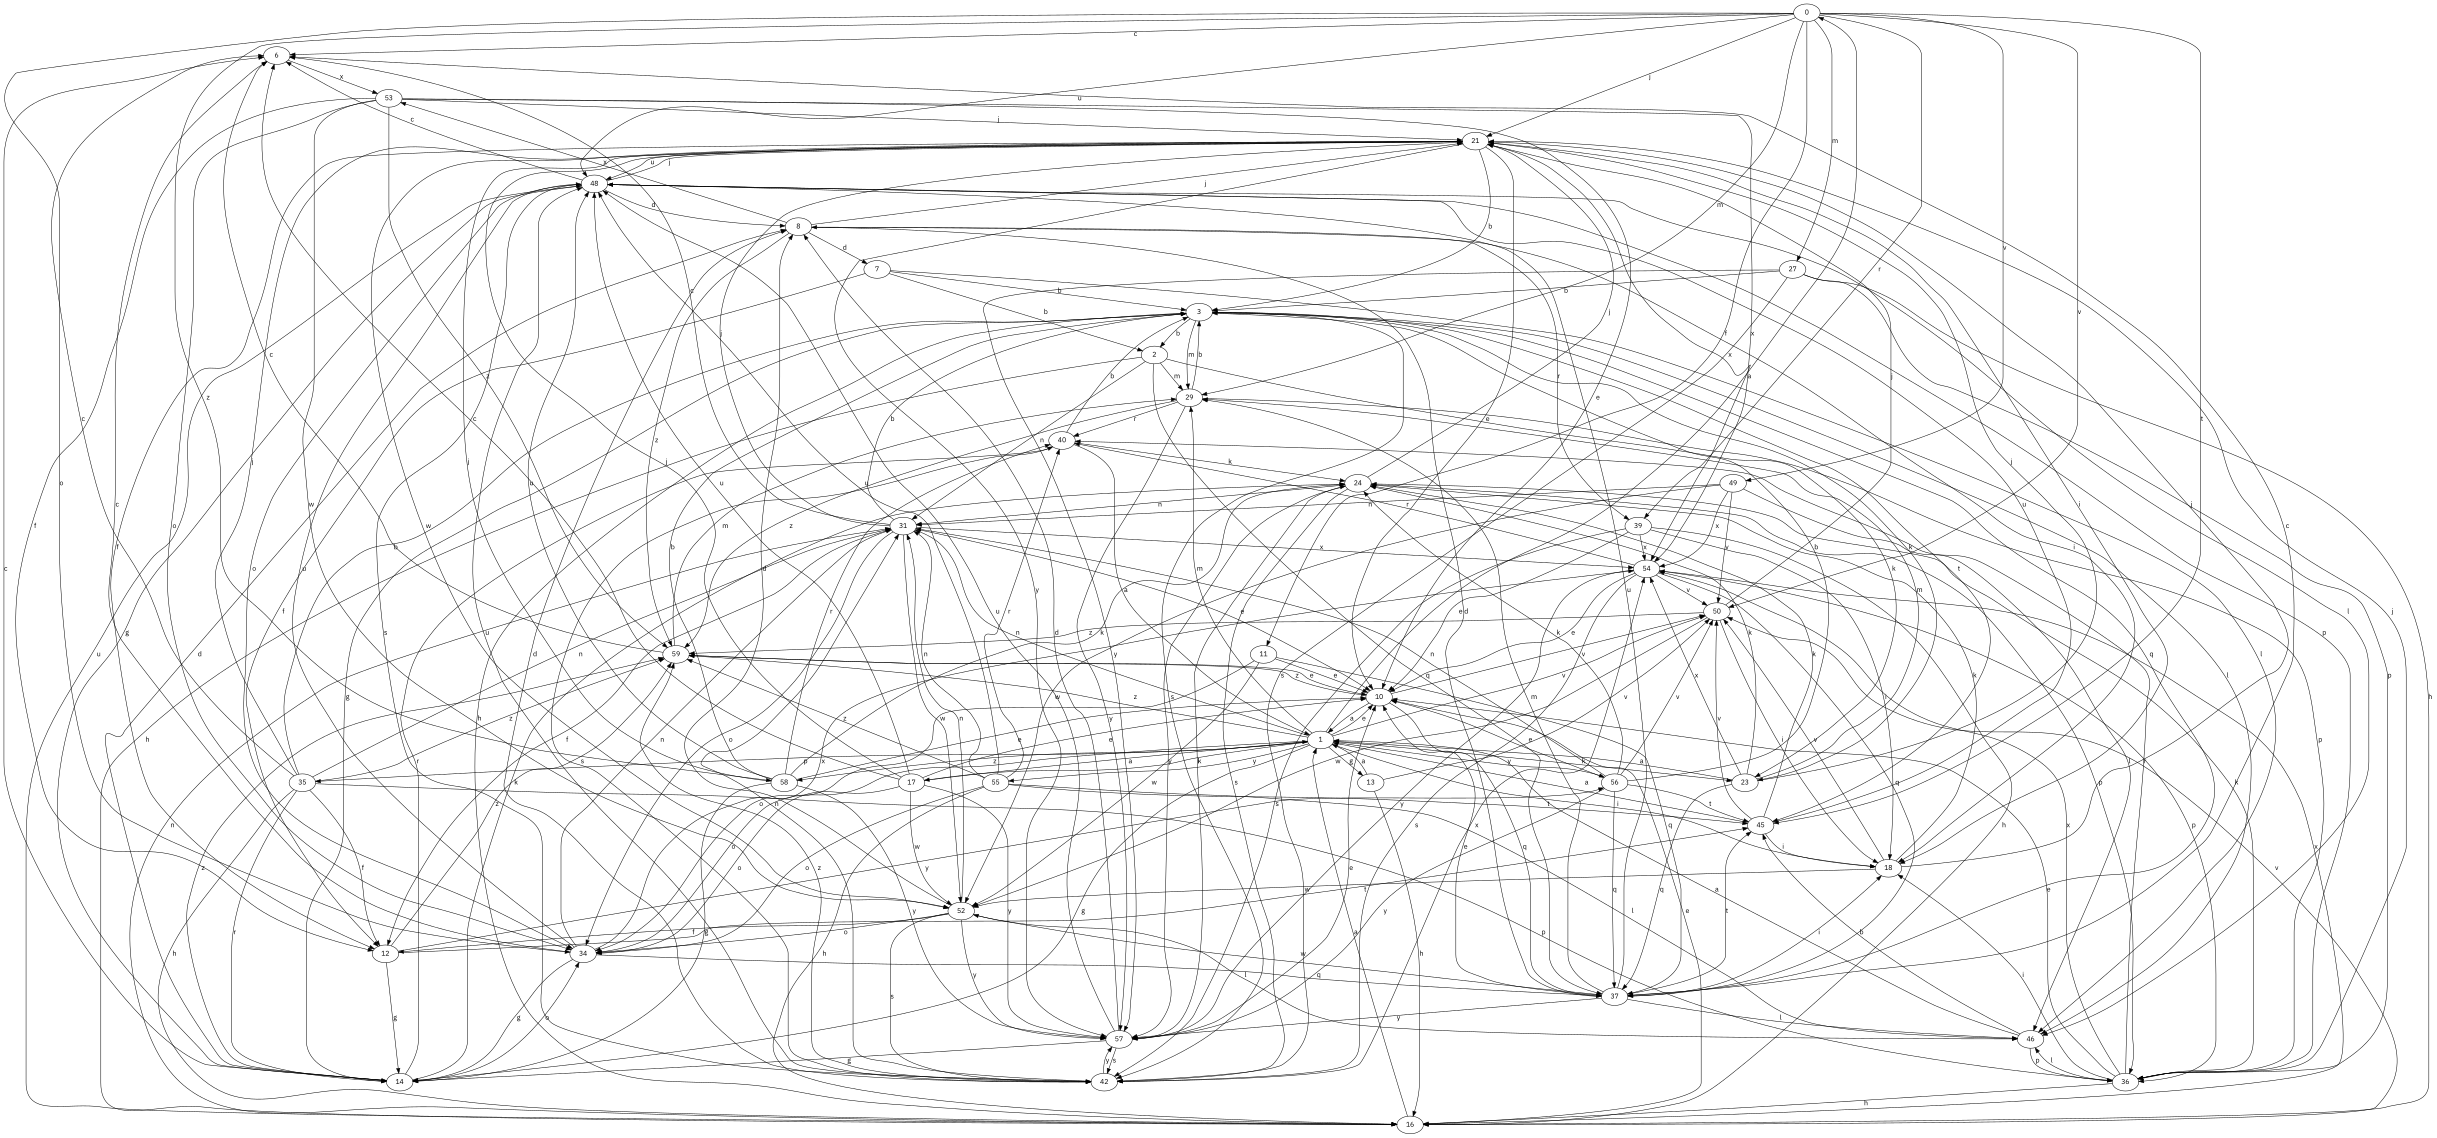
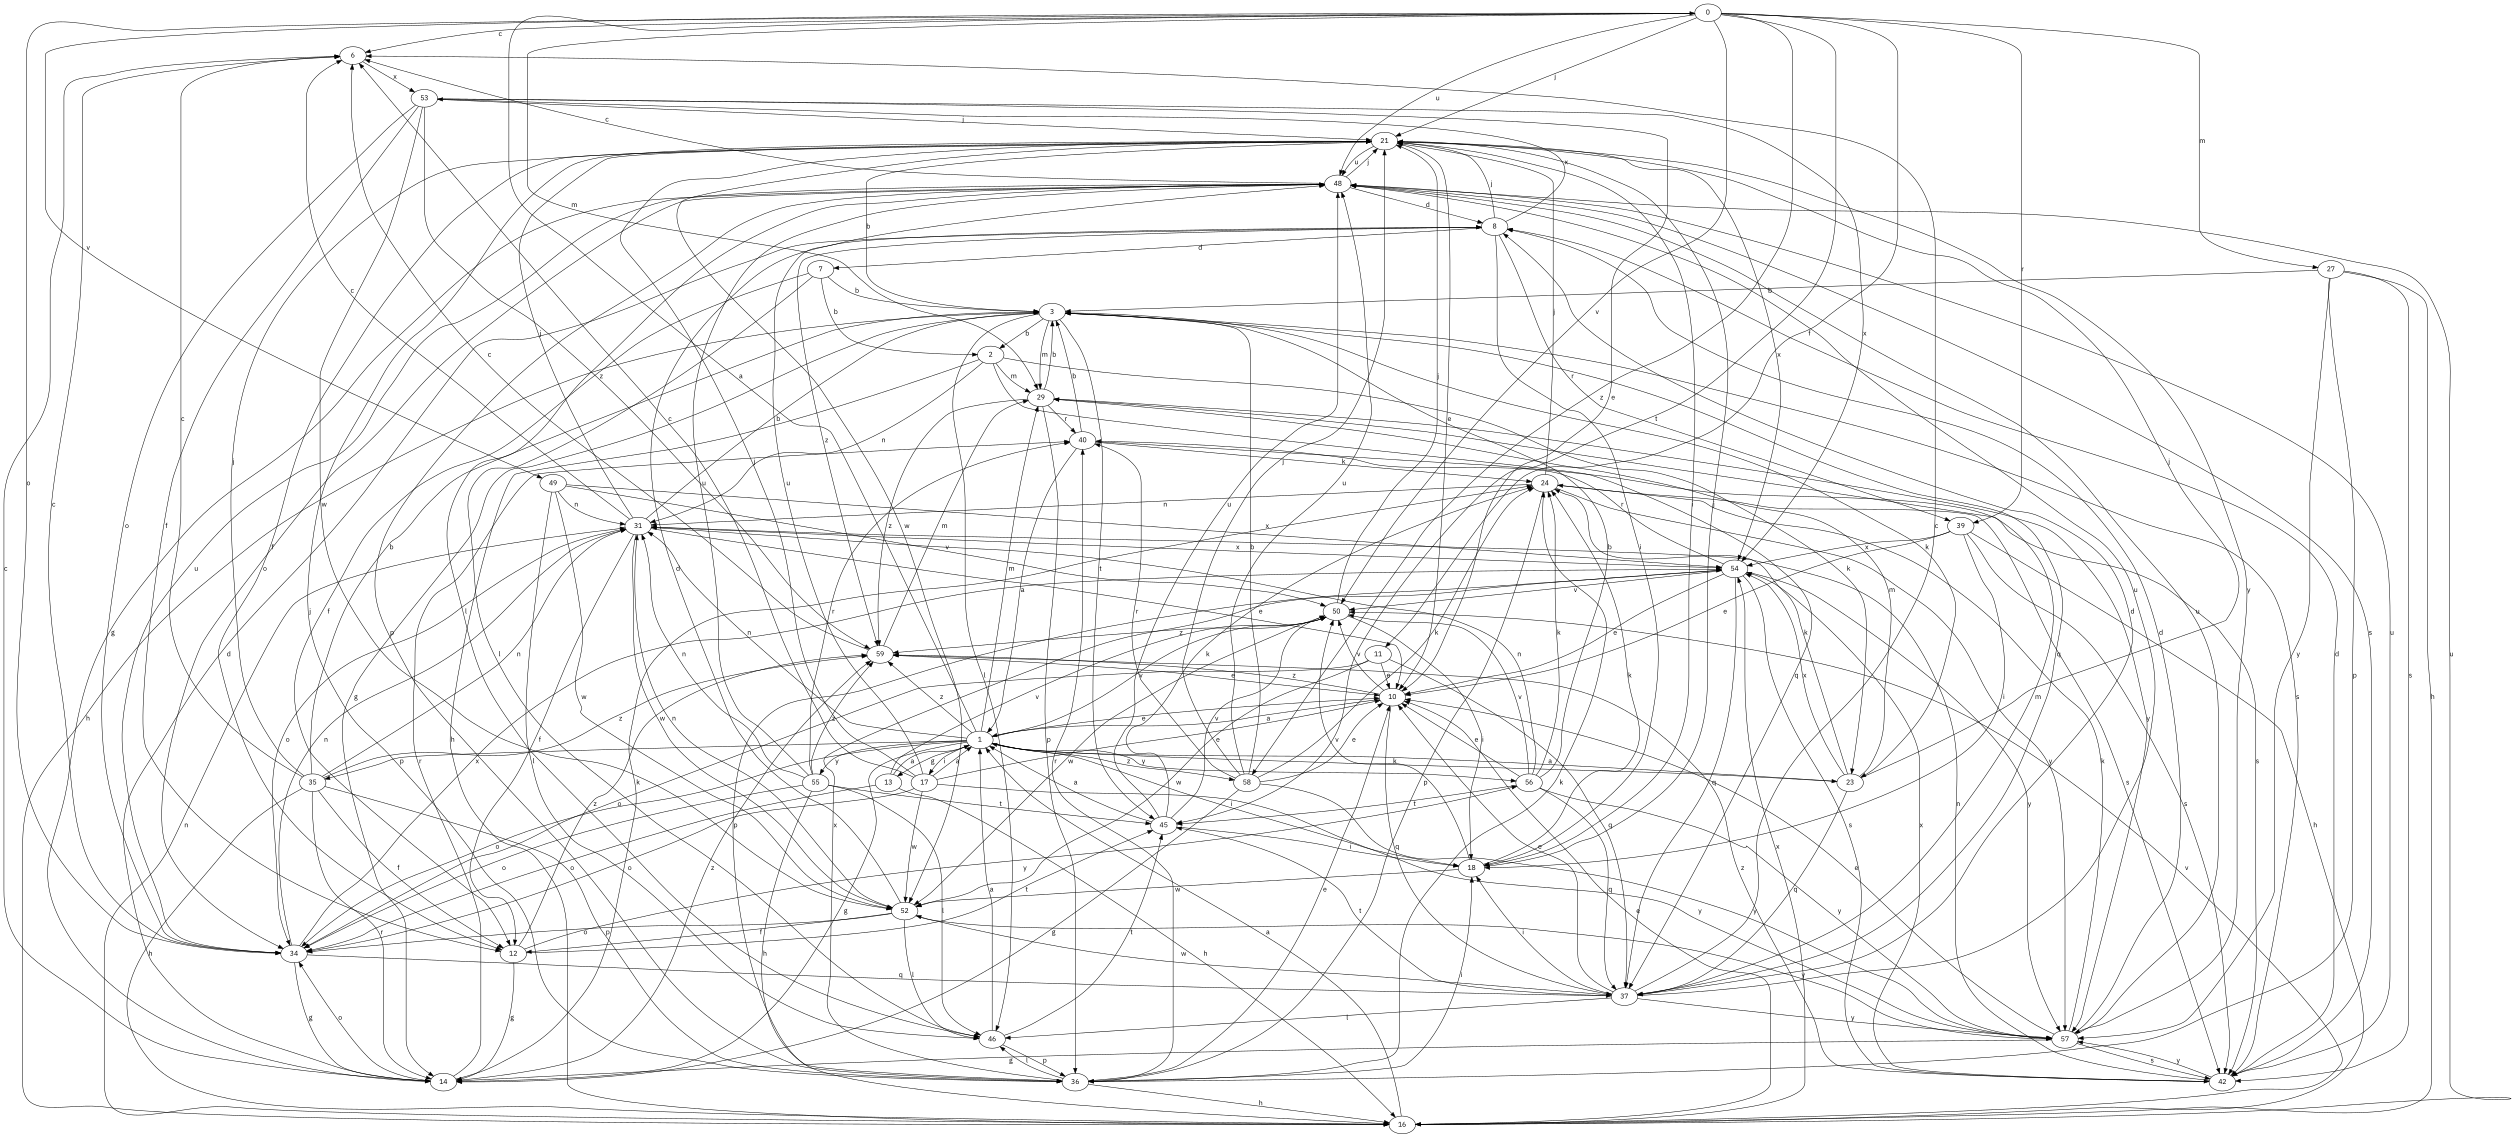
edge "13" -> "34": added, label "o"
edge "46" -> "45": label "b" -> "t"
edge "52" -> "42": removed, label "s"
